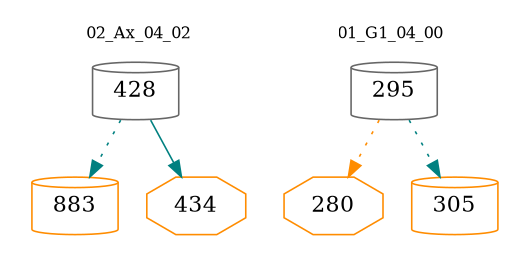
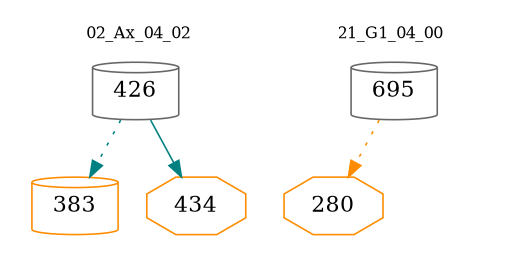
cluster "01_G1_04_00": label "01_G1_04_00" -> "21_G1_04_00"
node "428": label "428" -> "426"
node "295": label "295" -> "695"
node "883": label "883" -> "383"
node "305": removed
